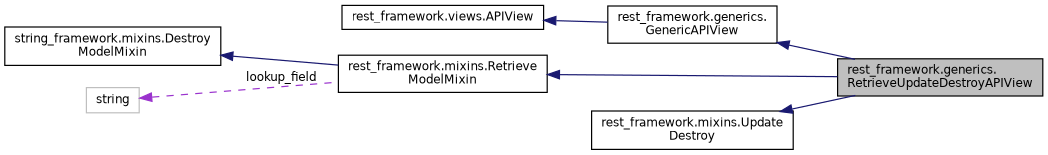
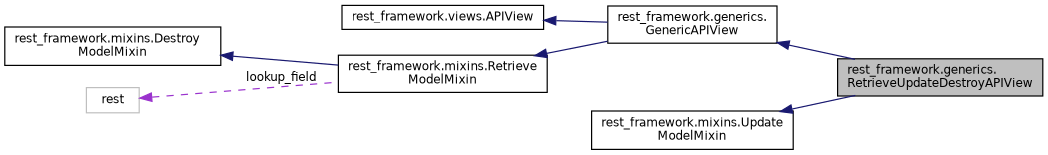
node "string_framework.mixins.Destroy ModelMixin": label "string_framework.mixins.Destroy ModelMixin" -> "rest_framework.mixins.Destroy ModelMixin"
edge "rest_framework.generics. RetrieveUpdateDestroyAPIView" -> "rest_framework.mixins.Retrieve ModelMixin": now "rest_framework.generics. GenericAPIView" -> "rest_framework.mixins.Retrieve ModelMixin"
node "string": label "string" -> "rest"
node "rest_framework.mixins.Update Destroy": label "rest_framework.mixins.Update Destroy" -> "rest_framework.mixins.Update ModelMixin"
